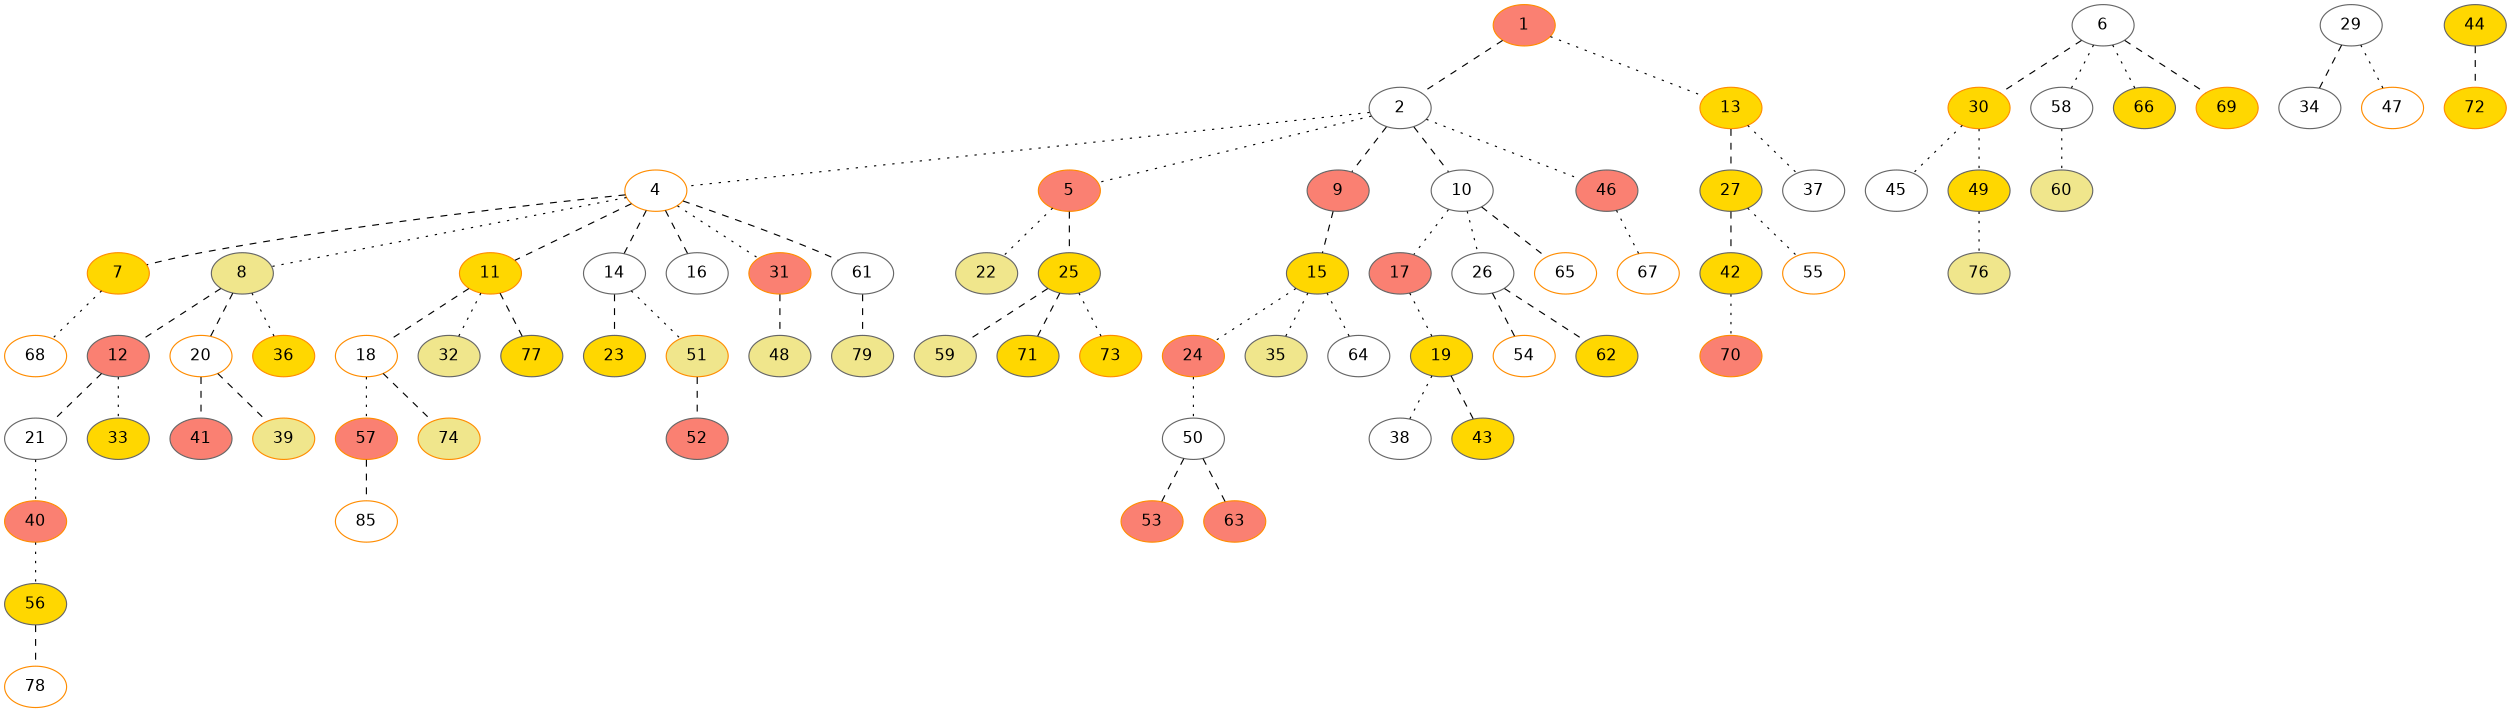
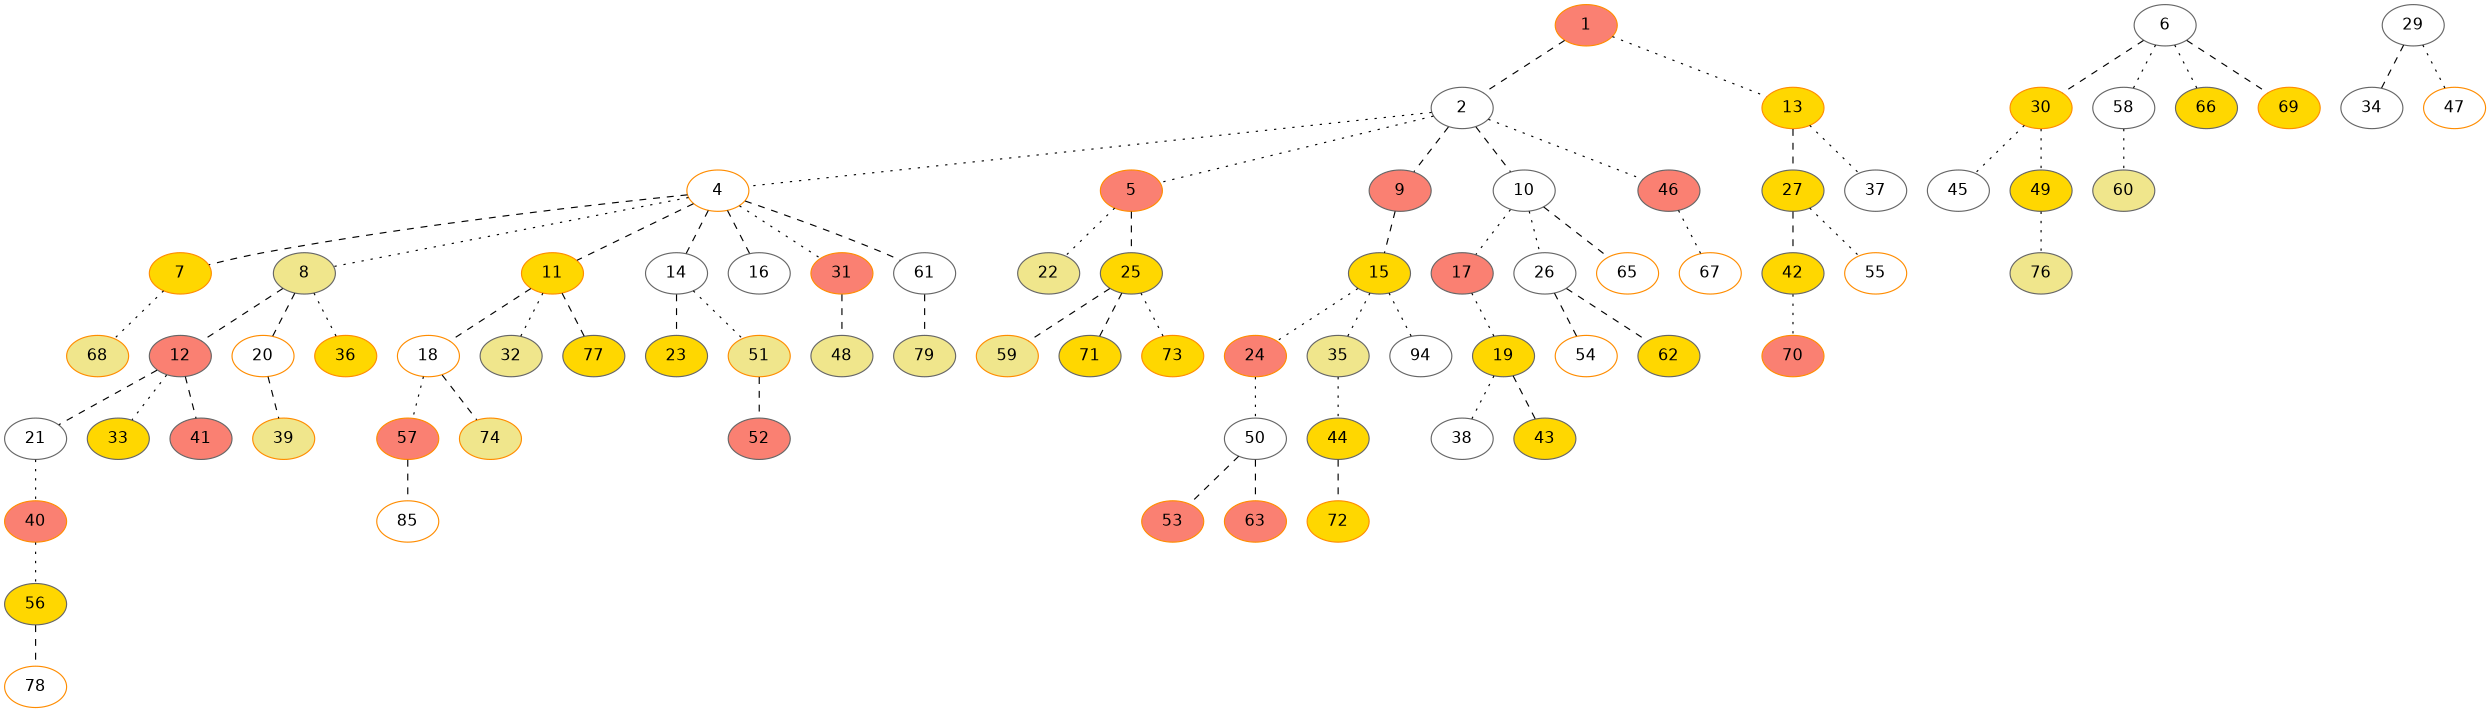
node "68": fillcolor white -> khaki
node "59": color gray40 -> darkorange
node "64": label "64" -> "94"
edge "20" -- "41": now "12" -- "41"
edge "35" -- "44": added
